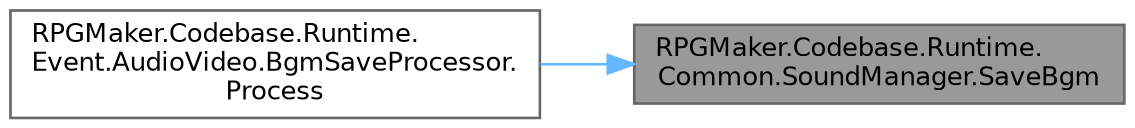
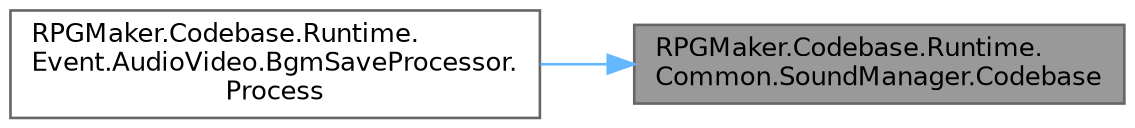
node "RPGMaker.Codebase.Runtime. Common.SoundManager.SaveBgm": label "RPGMaker.Codebase.Runtime. Common.SoundManager.SaveBgm" -> "RPGMaker.Codebase.Runtime. Common.SoundManager.Codebase"
